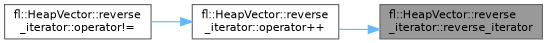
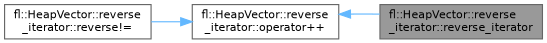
node "fl::HeapVector::reverse _iterator::operator!=": label "fl::HeapVector::reverse _iterator::operator!=" -> "fl::HeapVector::reverse _iterator::reverse!="
edge "fl::HeapVector::reverse _iterator::operator++" -> "fl::HeapVector::reverse _iterator::reverse_iterator": reversed
